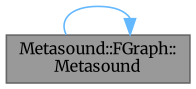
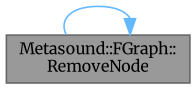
node "Metasound::FGraph:: Metasound": label "Metasound::FGraph:: Metasound" -> "Metasound::FGraph:: RemoveNode"
